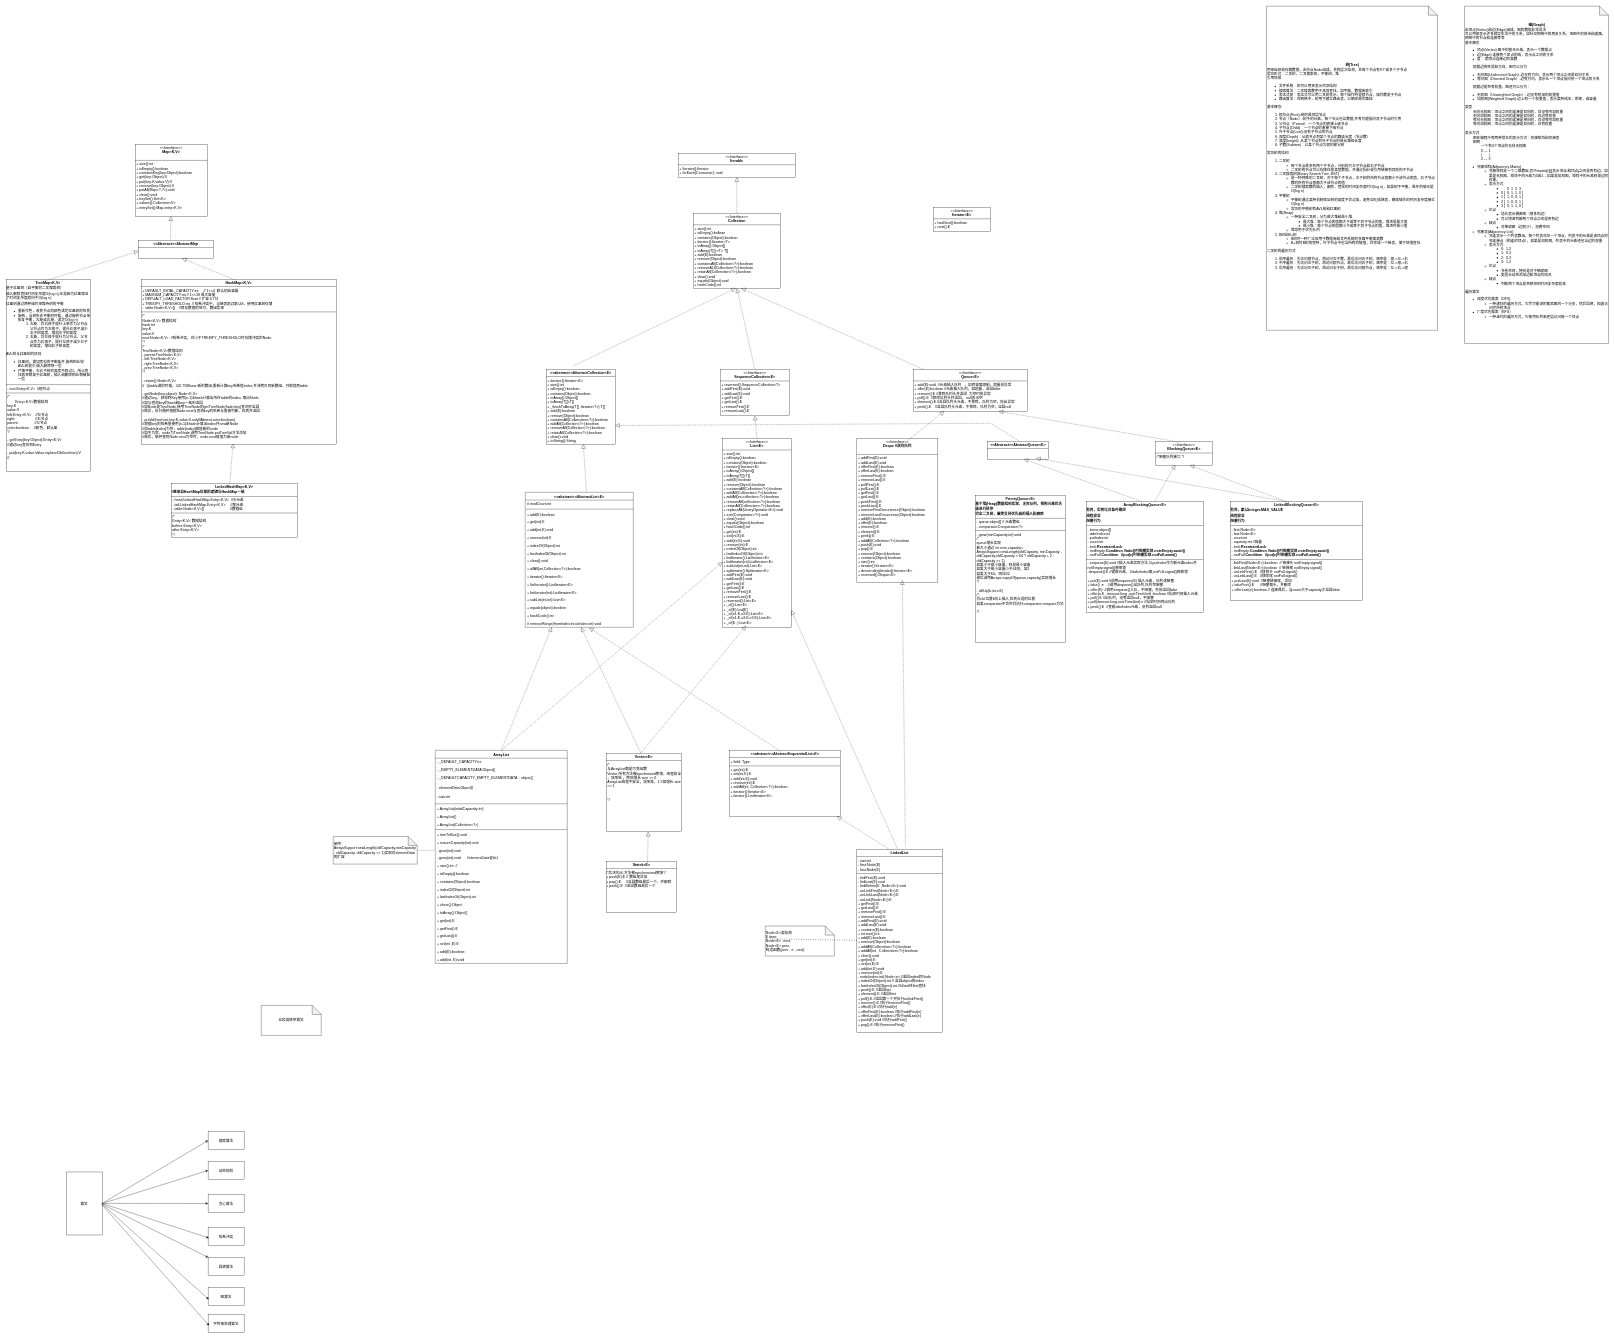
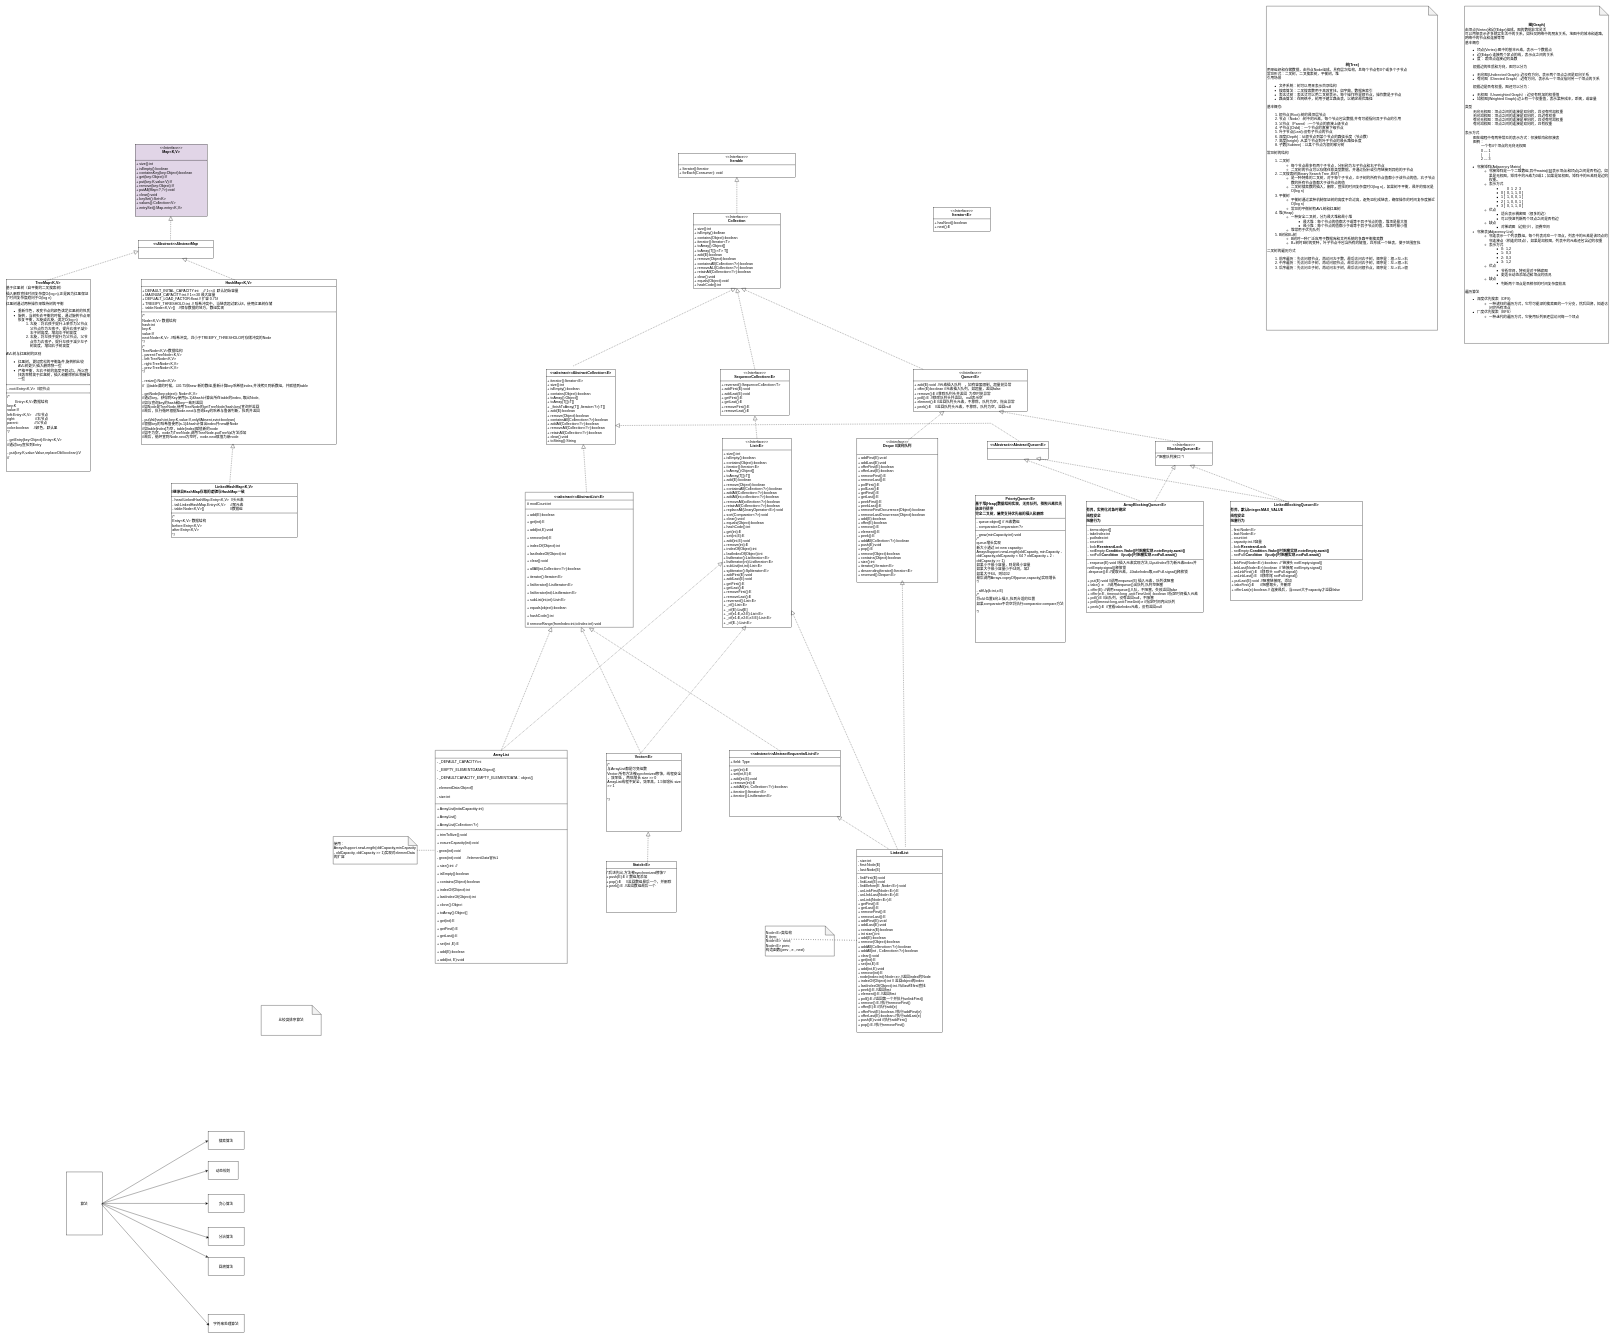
node "<<Interface>> Map<K,V> + size():int + isEmpty():boolean + containsKey(key:Object):boolean + get(key:Object):V + put(key:K,value:V):V + remove(key:Object):V + putAll(Map<?,?>):void + clear():void + keySet():Set<K> + values():Collection<V> + entrySet():Map.entry<K,V>": fillcolor #ffffff -> #e1d5e7
node "动态规划": size 36x18 -> 30x18
node "哈希冲突": label "哈希冲突" -> "分治算法"
edge "算法" -> "图算法": removed
node "图算法": removed
